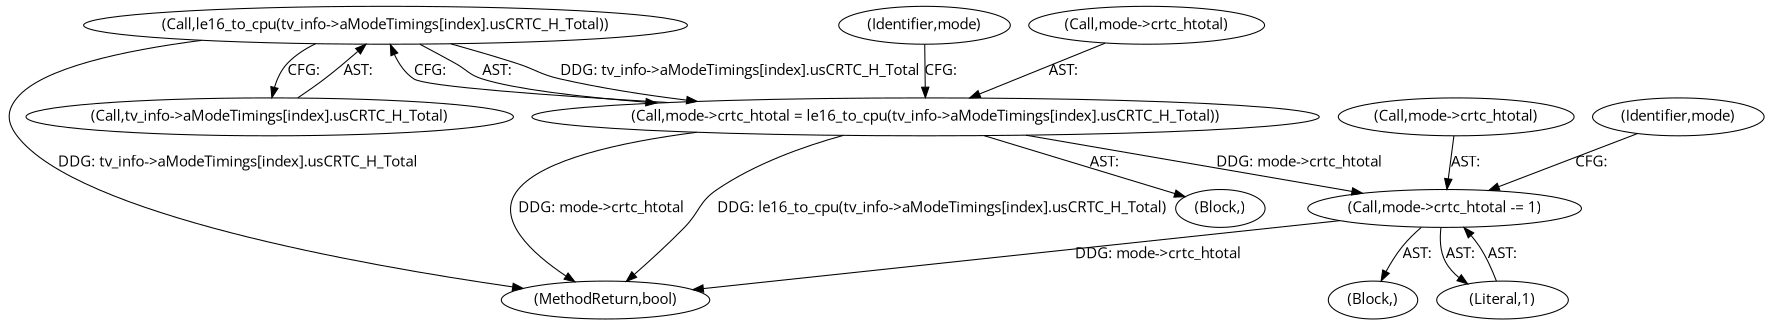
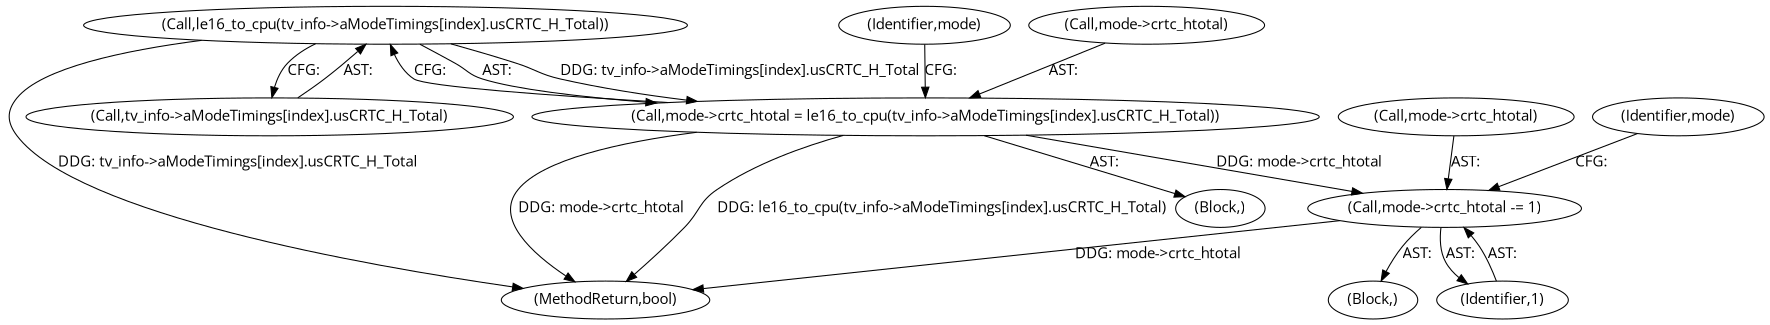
node "(Literal,1)": label "(Literal,1)" -> "(Identifier,1)"
